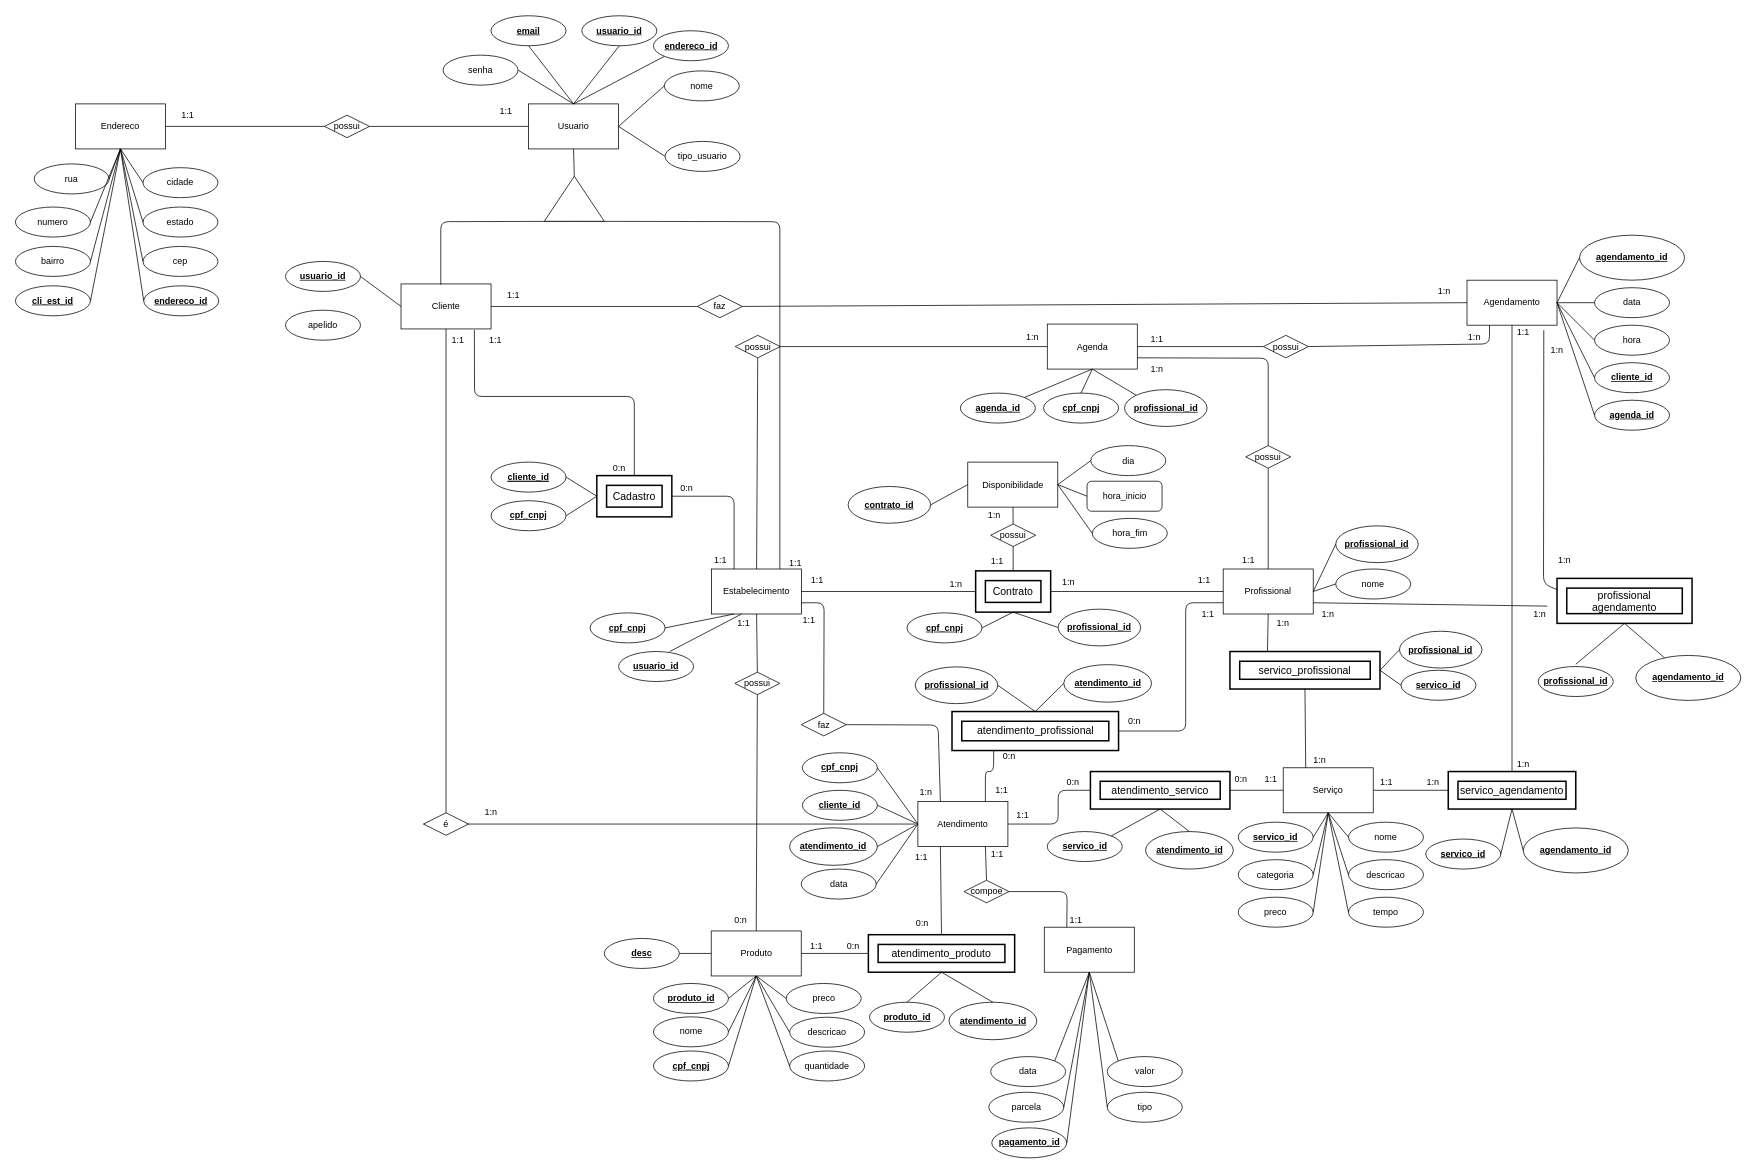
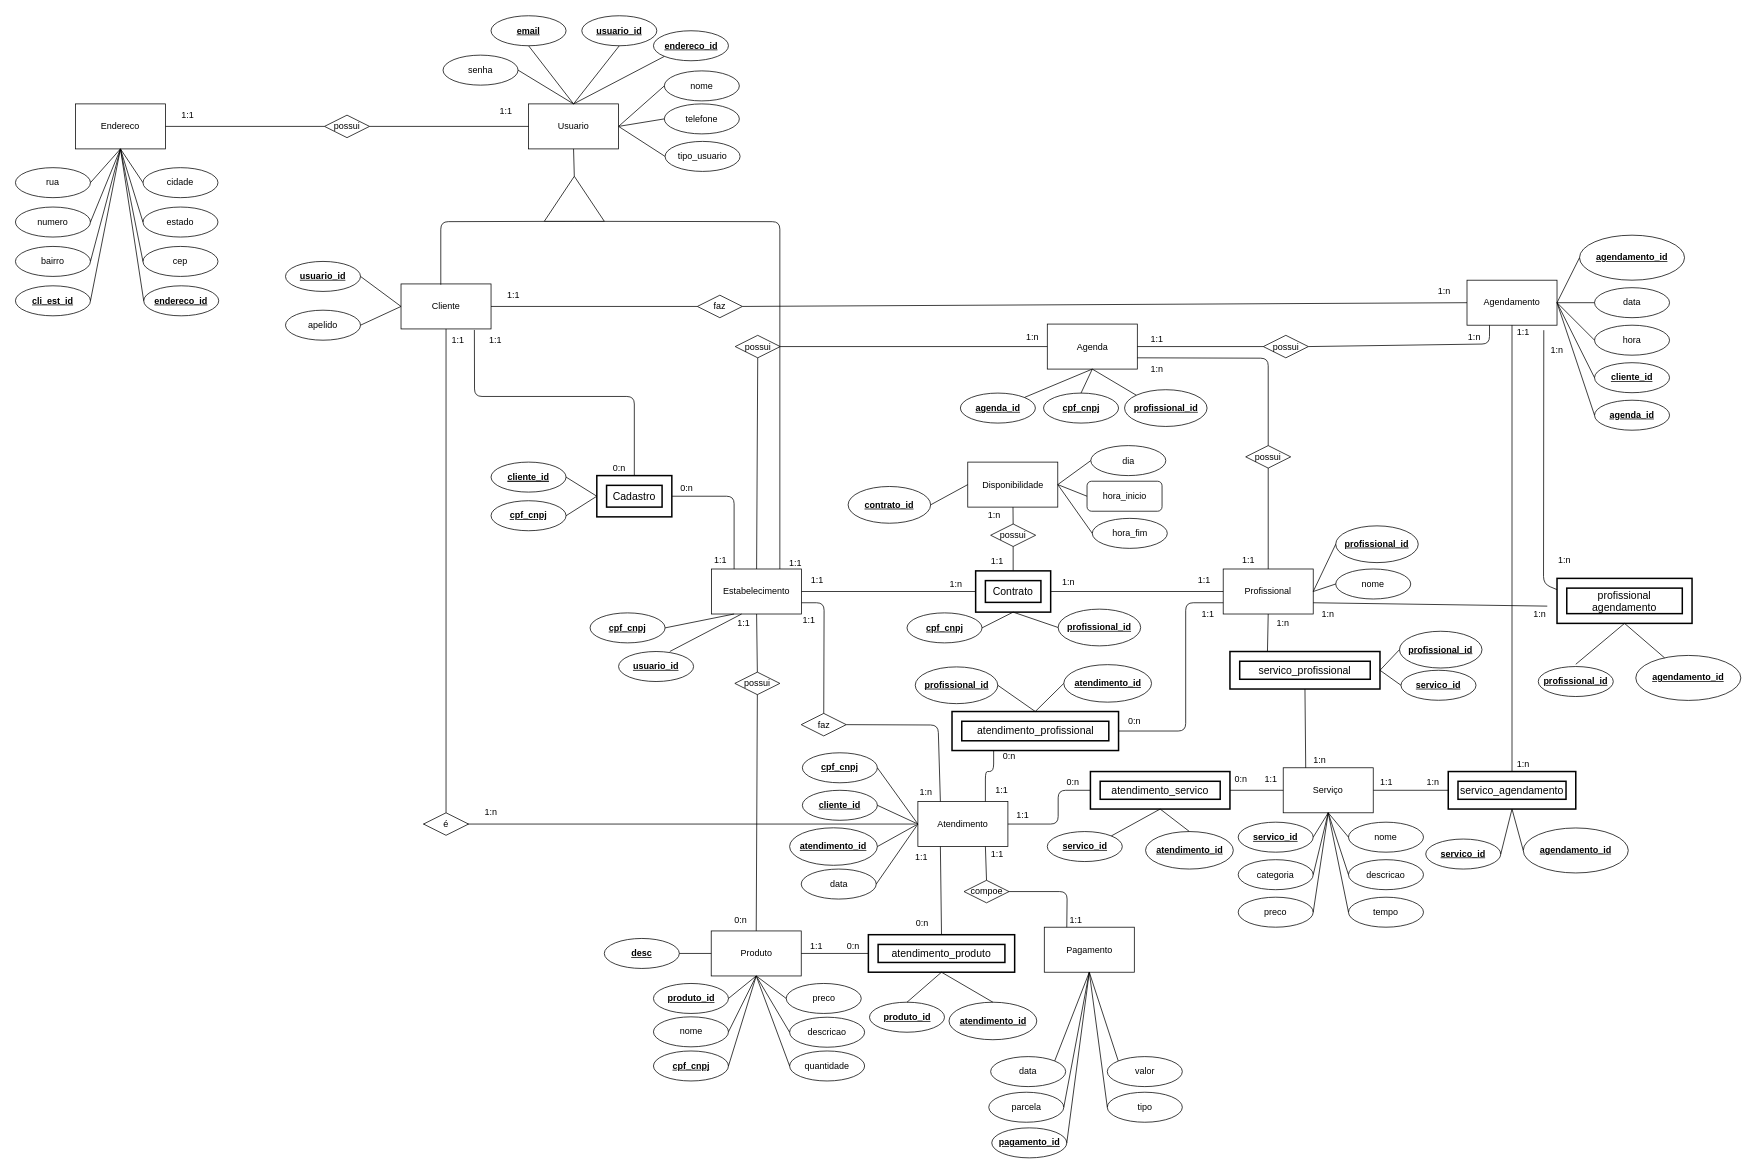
node "telefone": added
edge "telefone" -- "Usuario": added
node "rua": moved (72, 179) -> (53, 183)
edge "Cliente" -- "apelido": added
